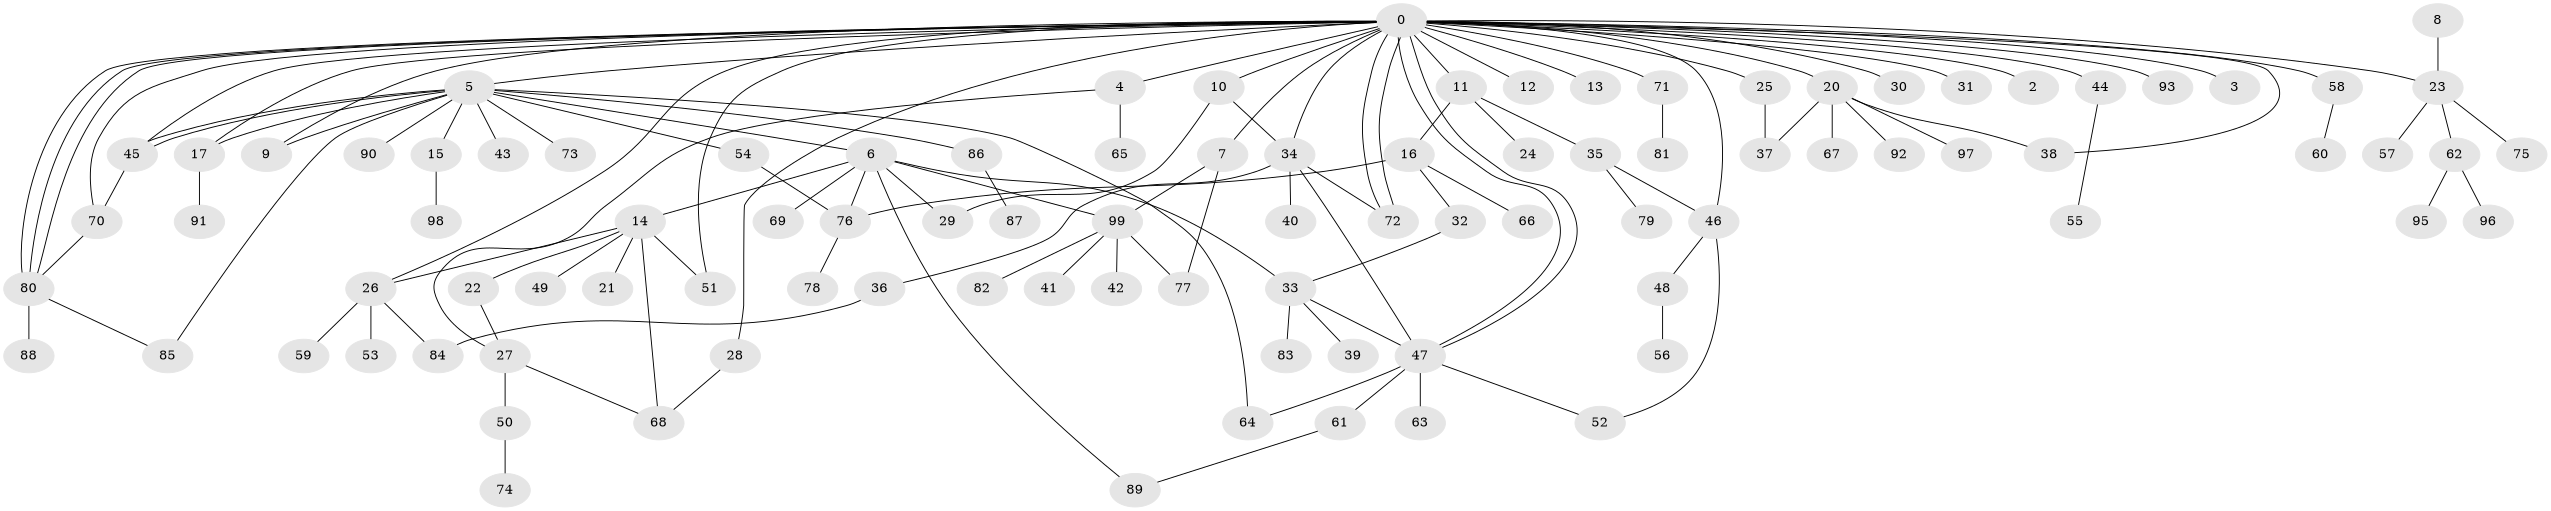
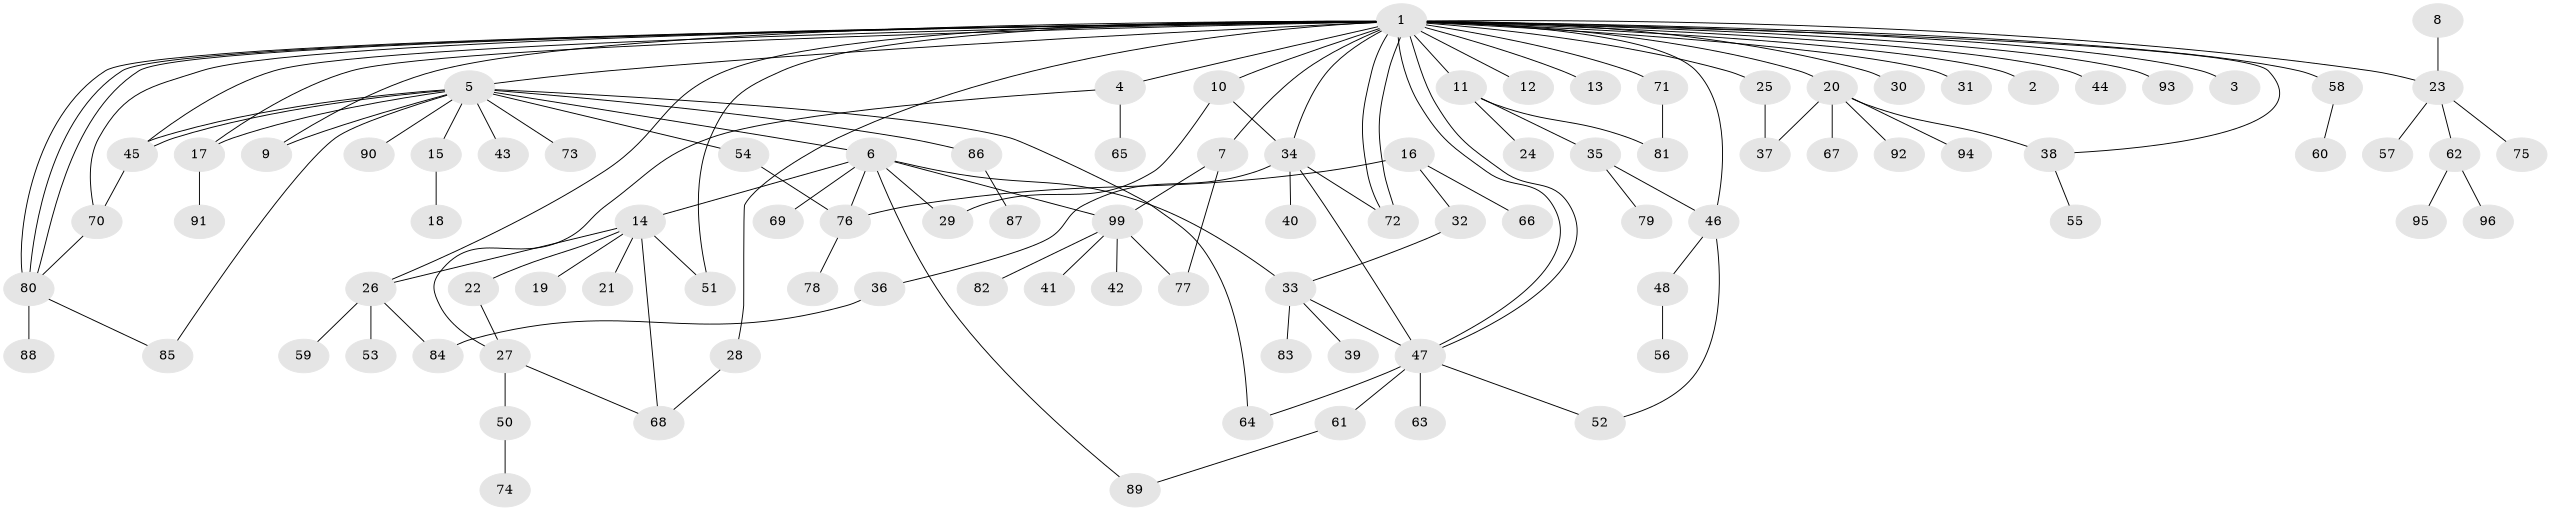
node "0": label "0" -> "1"
edge "11" -- "16": now "11" -- "81"
node "97": label "97" -> "94"
edge "44" -- "55": now "38" -- "55"
node "98": label "98" -> "18"
node "49": label "49" -> "19"
